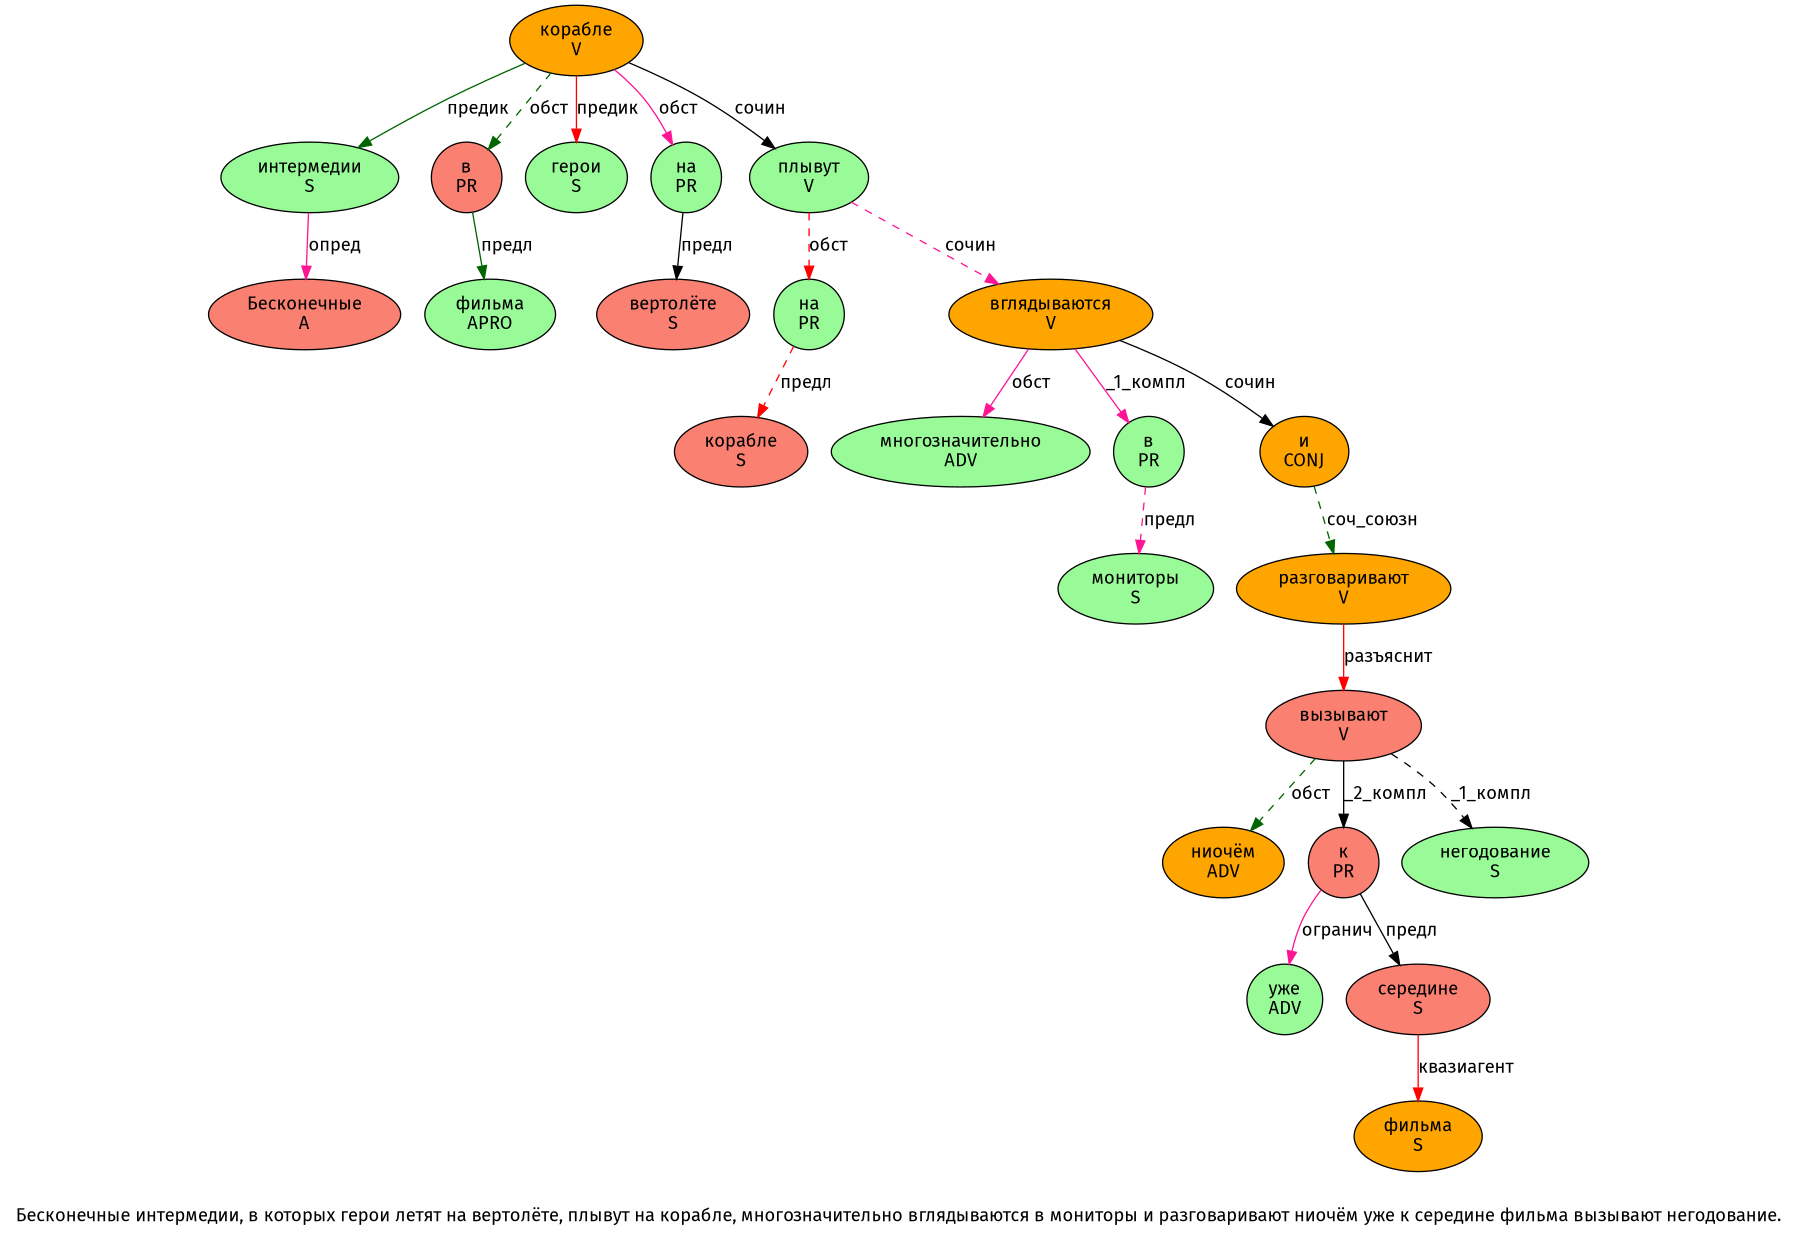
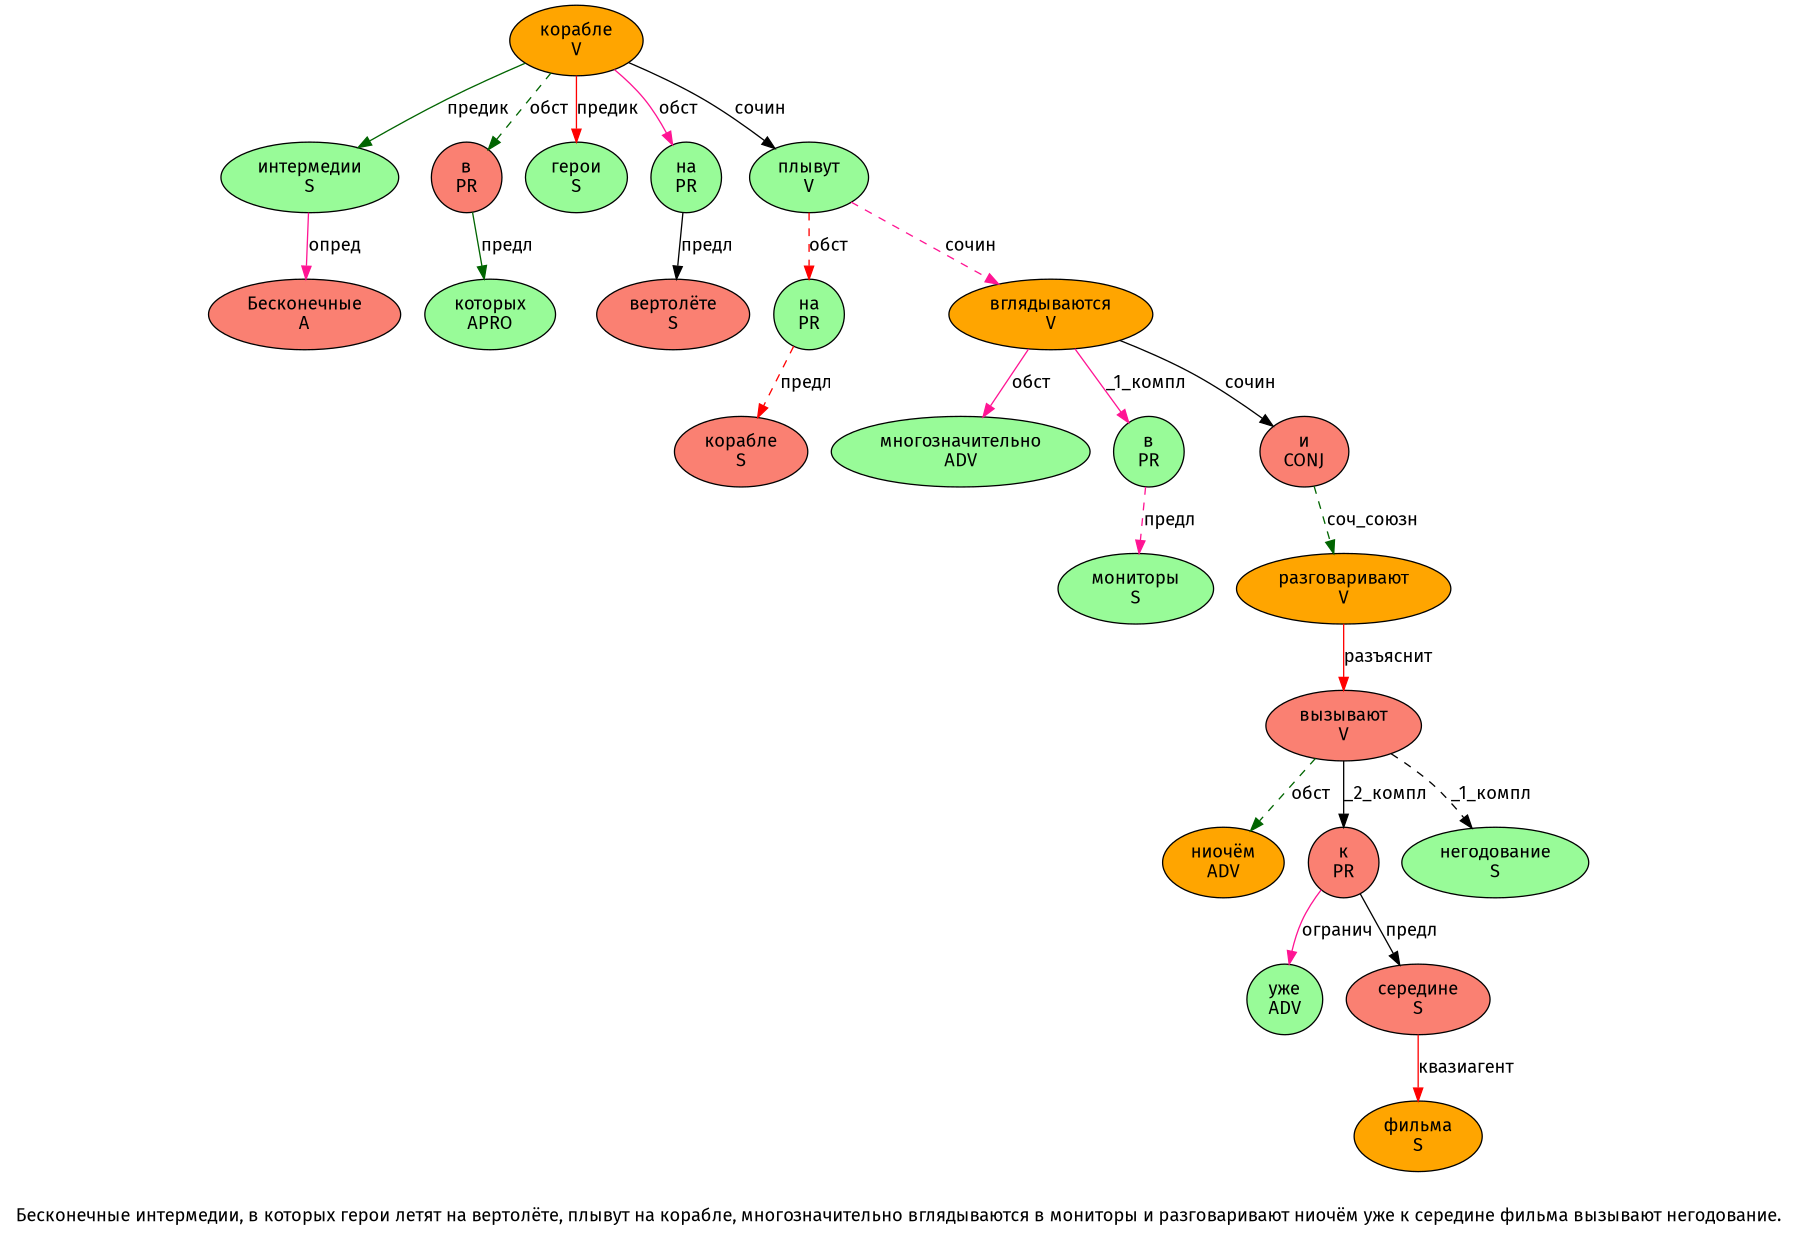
node "фильма APRO": label "фильма APRO" -> "которых APRO"
node "и CONJ": fillcolor orange -> salmon
